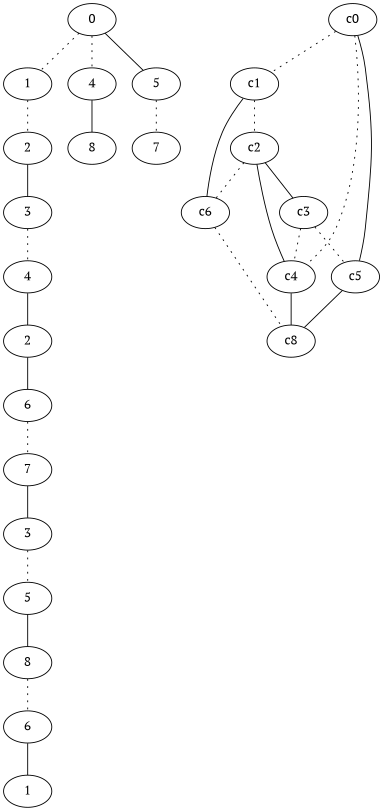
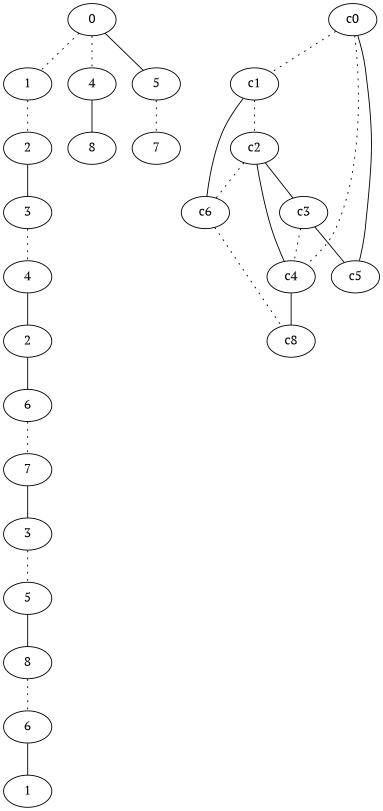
edge "c3" -- "c5": style dotted -> solid
edge "c5" -- "c8": removed
